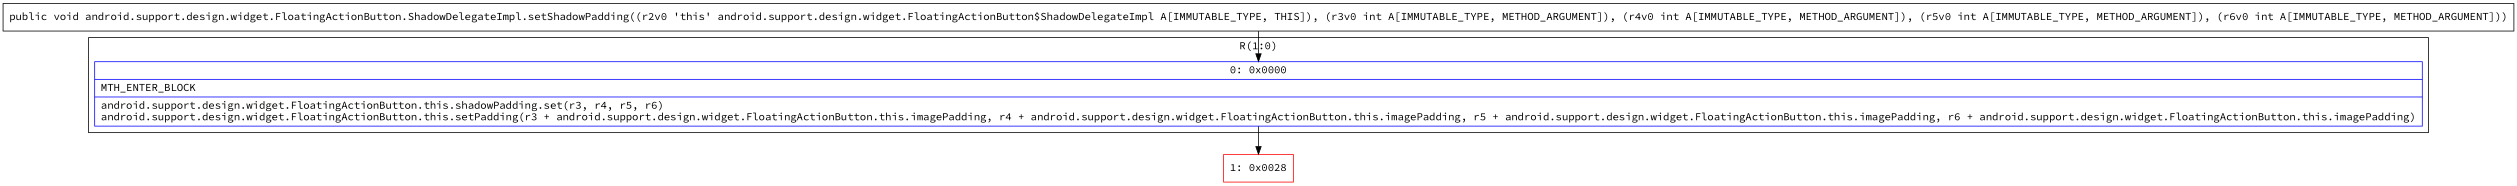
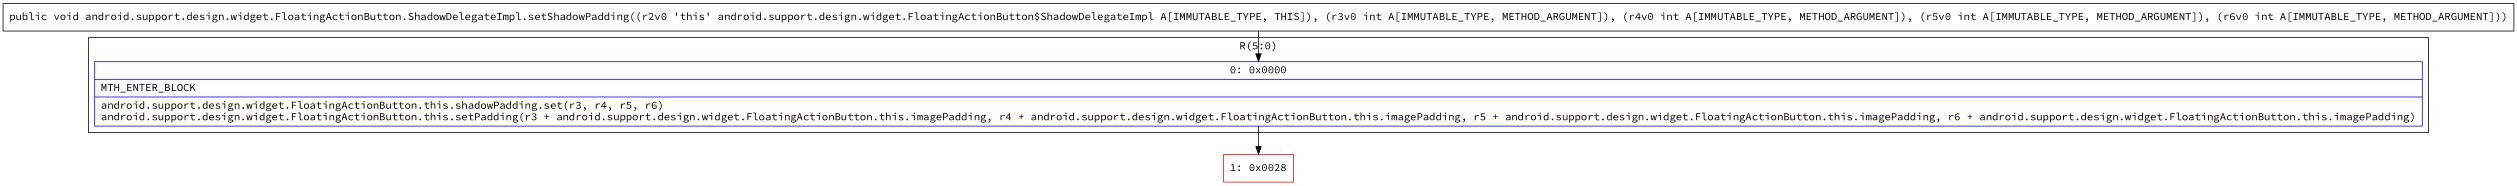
cluster "R(1:0)": label "R(1:0)" -> "R(5:0)"
